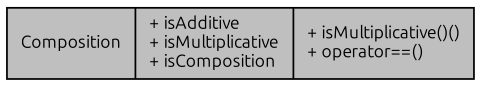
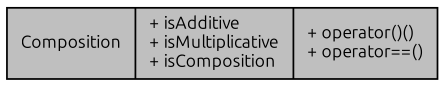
node "Composition": text "+ isMultiplicative()()" -> "+ operator()()"
